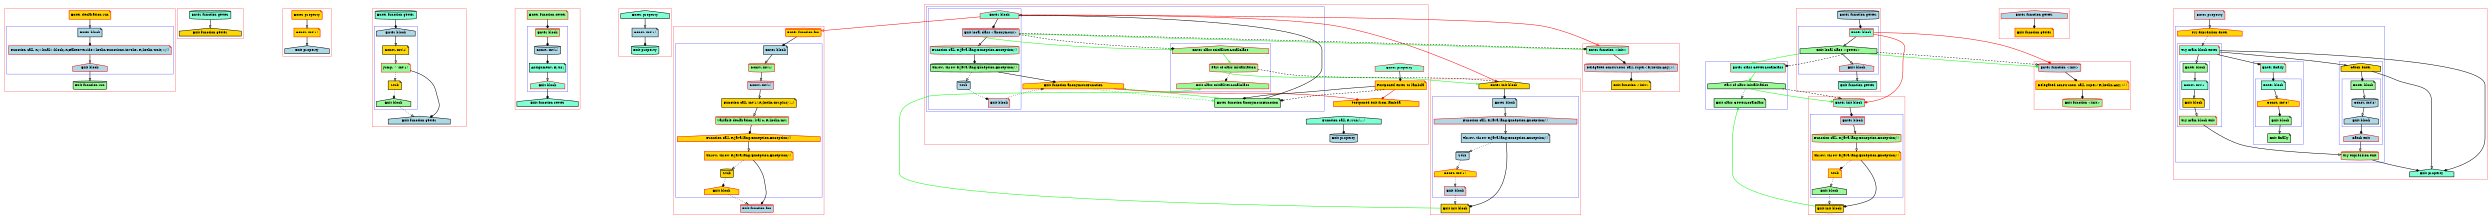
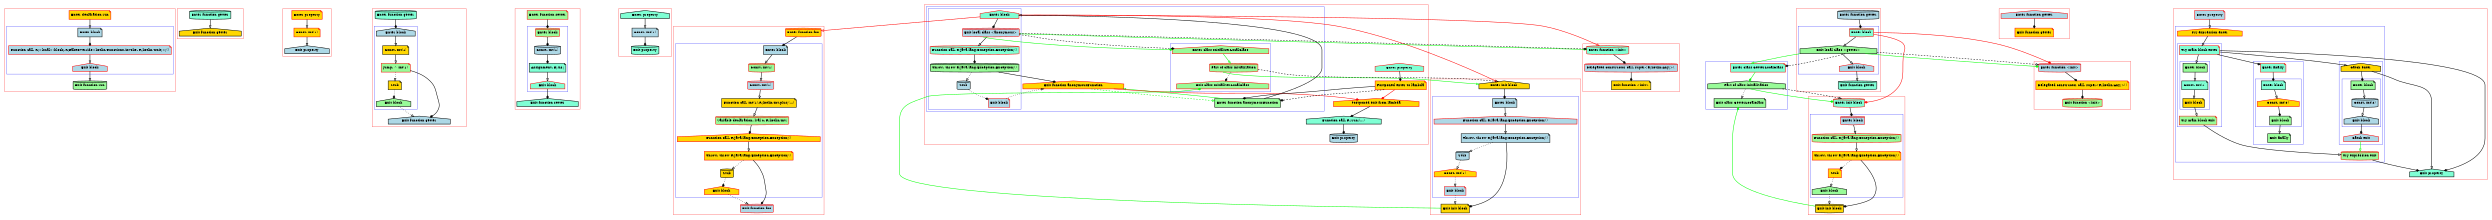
edge "Try expression enter" -> "Try main block enter": style dotted -> solid
edge "Postponed exit from lambda" -> "Function call: R|/run|(...)": added
edge "Catch exit" -> "Try expression exit": color black -> green
